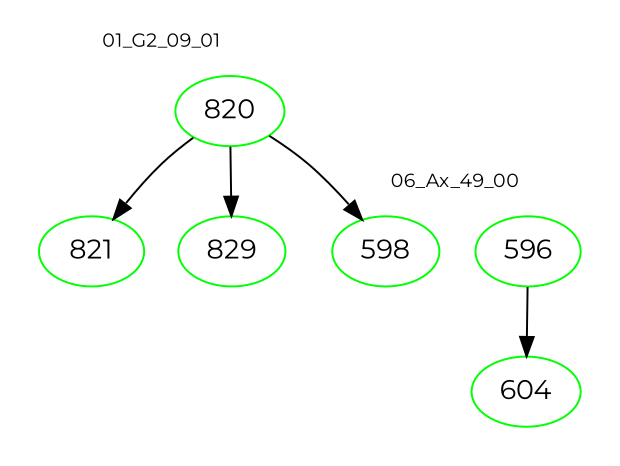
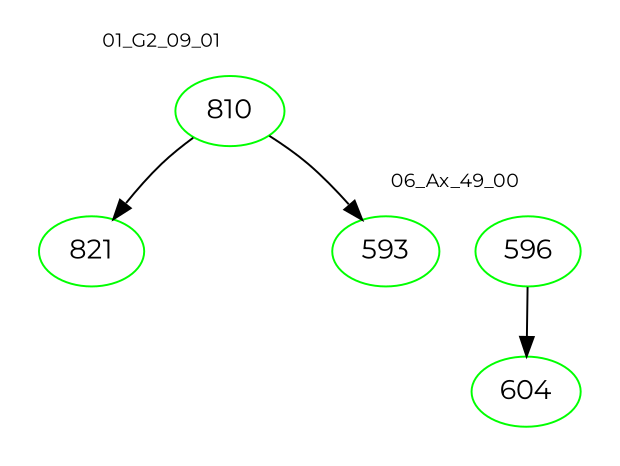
node "820": label "820" -> "810"
node "829": removed
node "598": label "598" -> "593"
